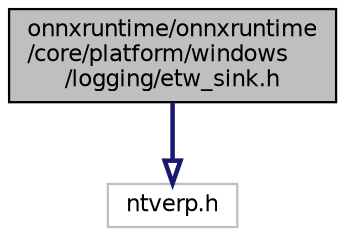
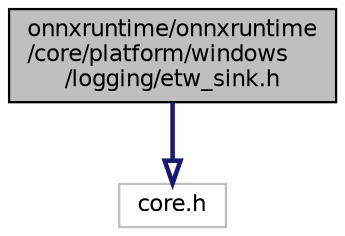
node "ntverp.h": label "ntverp.h" -> "core.h"
